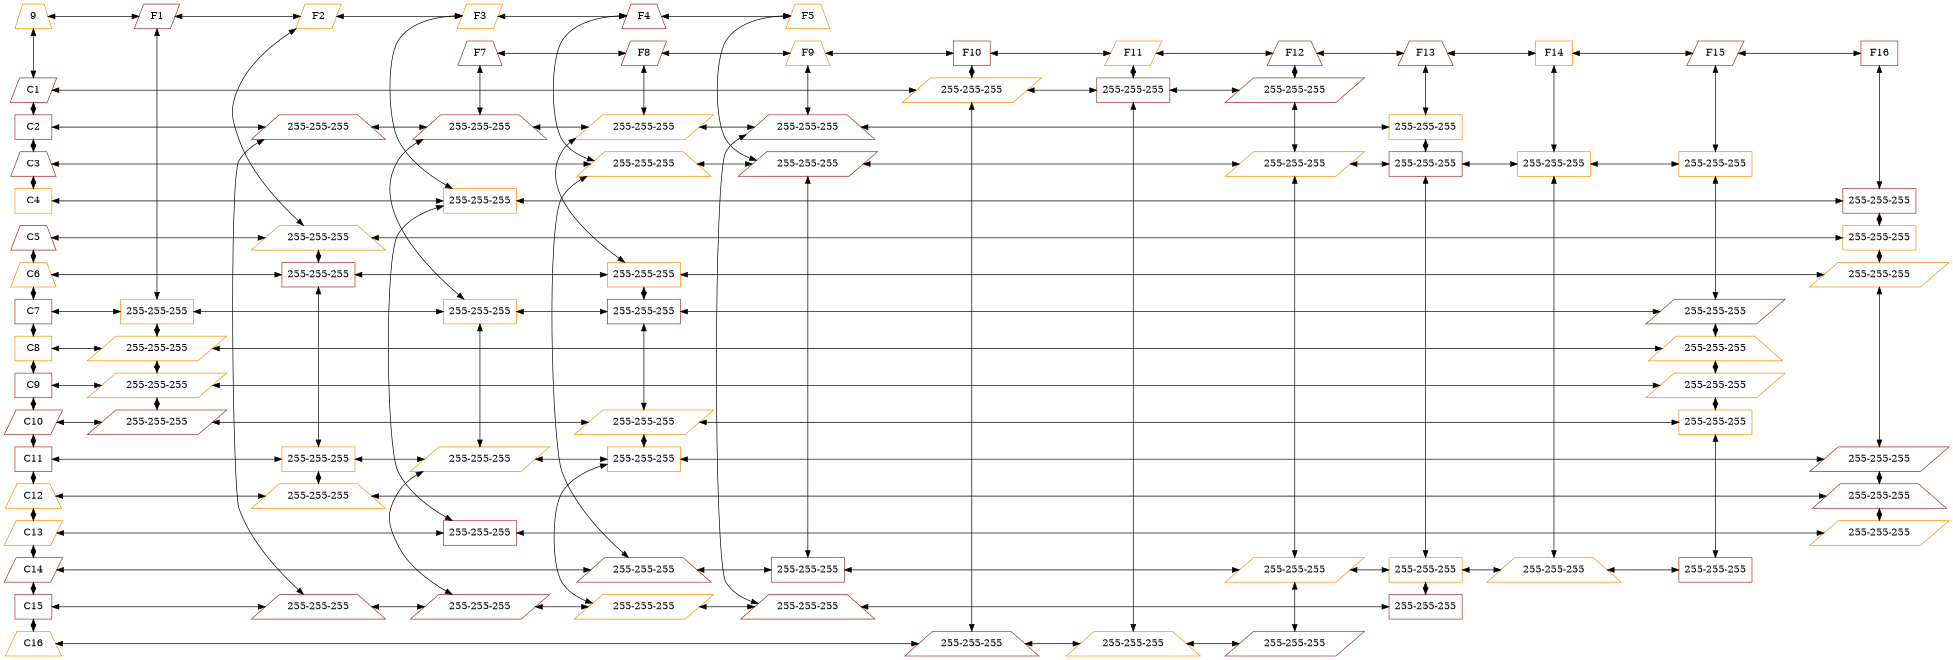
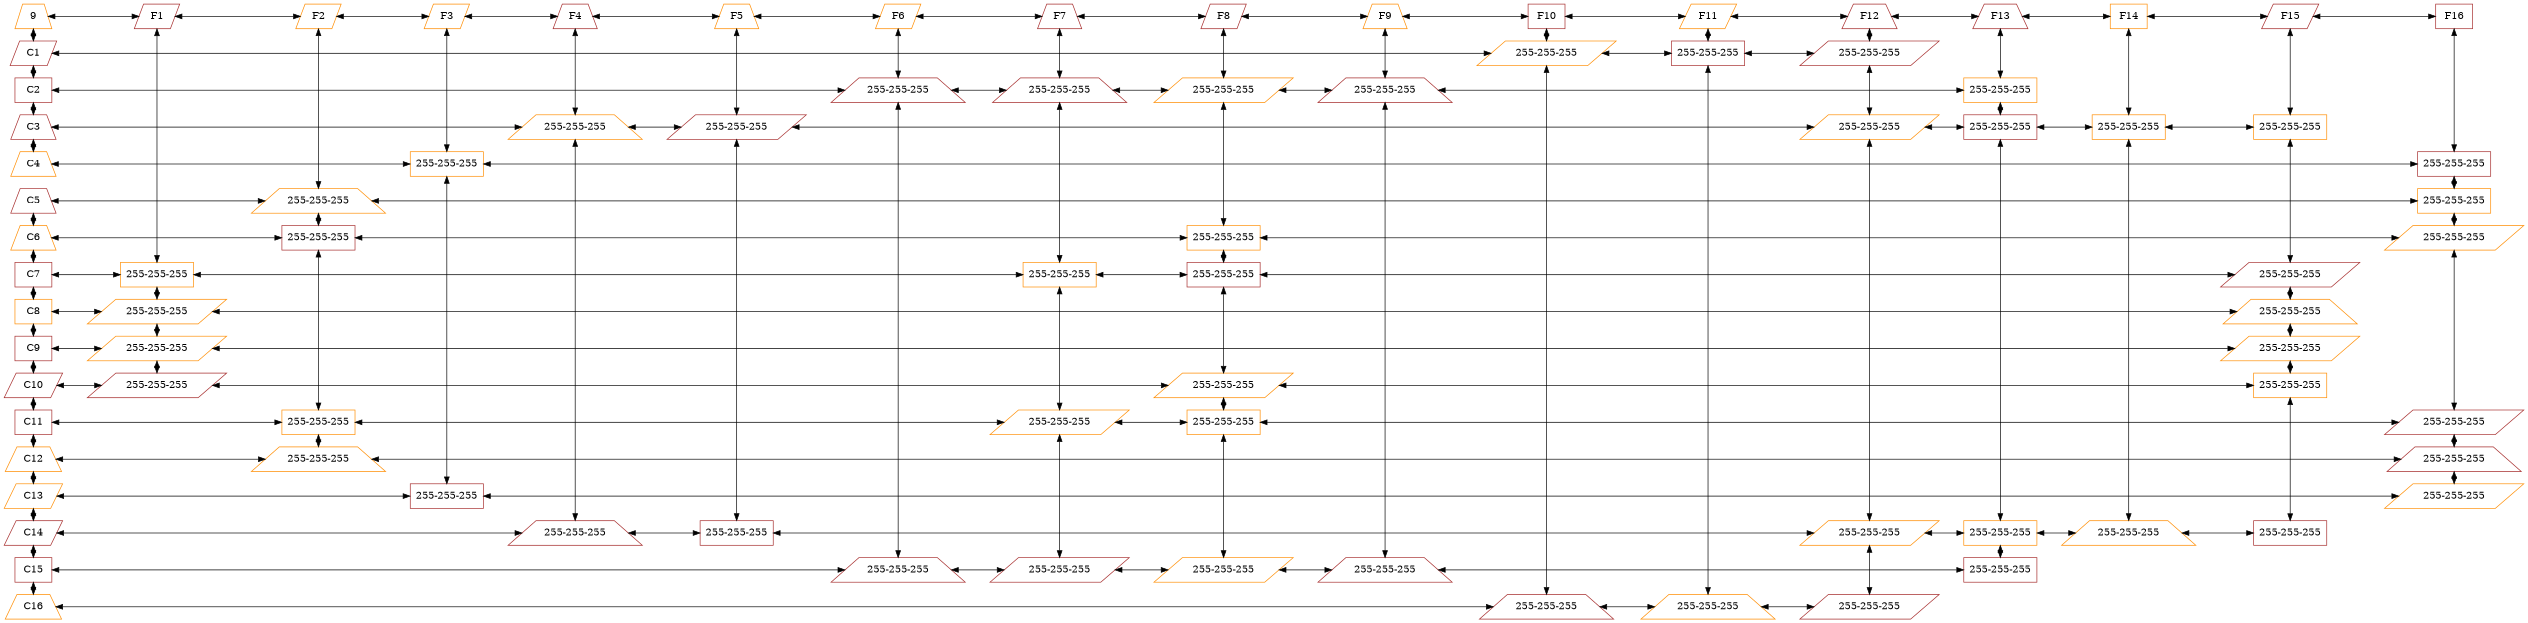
node "F6": added
node "C4": shape box -> trapezium
